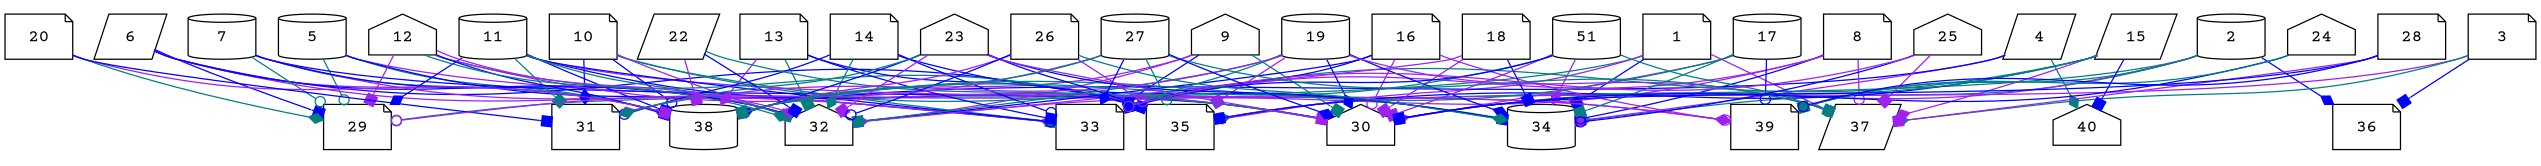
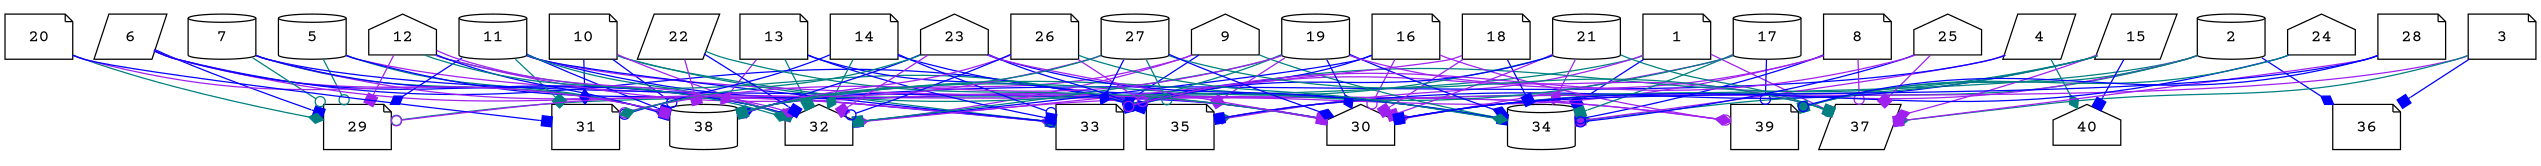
node "51": label "51" -> "21"
edge "9" -> "30": now "9" -> "34"
edge "19" -> "31": arrowhead diamond -> odot
